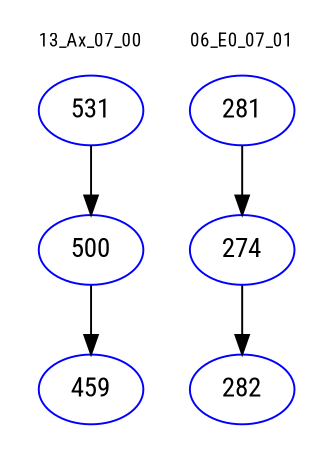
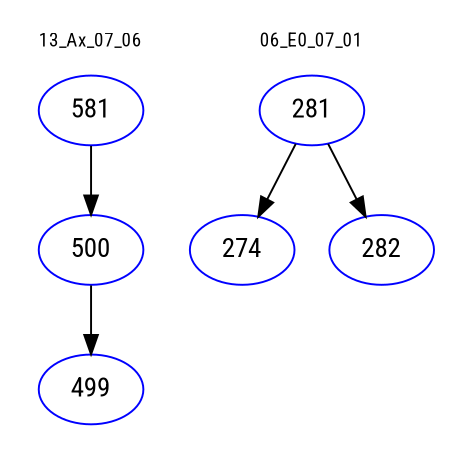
cluster "13_Ax_07_00": label "13_Ax_07_00" -> "13_Ax_07_06"
node "531": label "531" -> "581"
edge "274" -> "282": now "281" -> "282"
node "459": label "459" -> "499"
